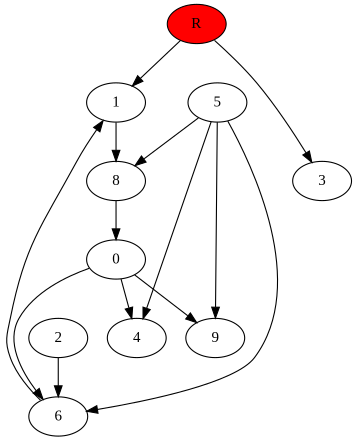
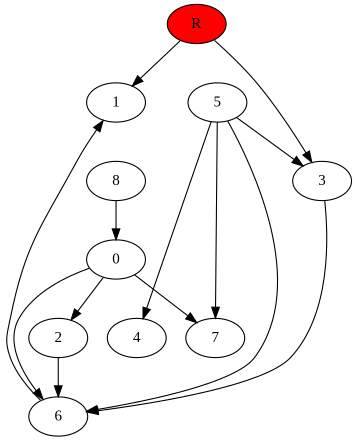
edge "1" -> "8": removed
edge "5" -> "8": now "5" -> "3"
edge "0" -> "4": now "0" -> "2"
node "9": label "9" -> "7"
edge "3" -> "6": added
